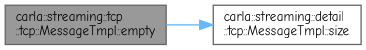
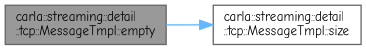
node "carla::streaming::tcp ::tcp::MessageTmpl::empty": label "carla::streaming::tcp ::tcp::MessageTmpl::empty" -> "carla::streaming::detail ::tcp::MessageTmpl::empty"
